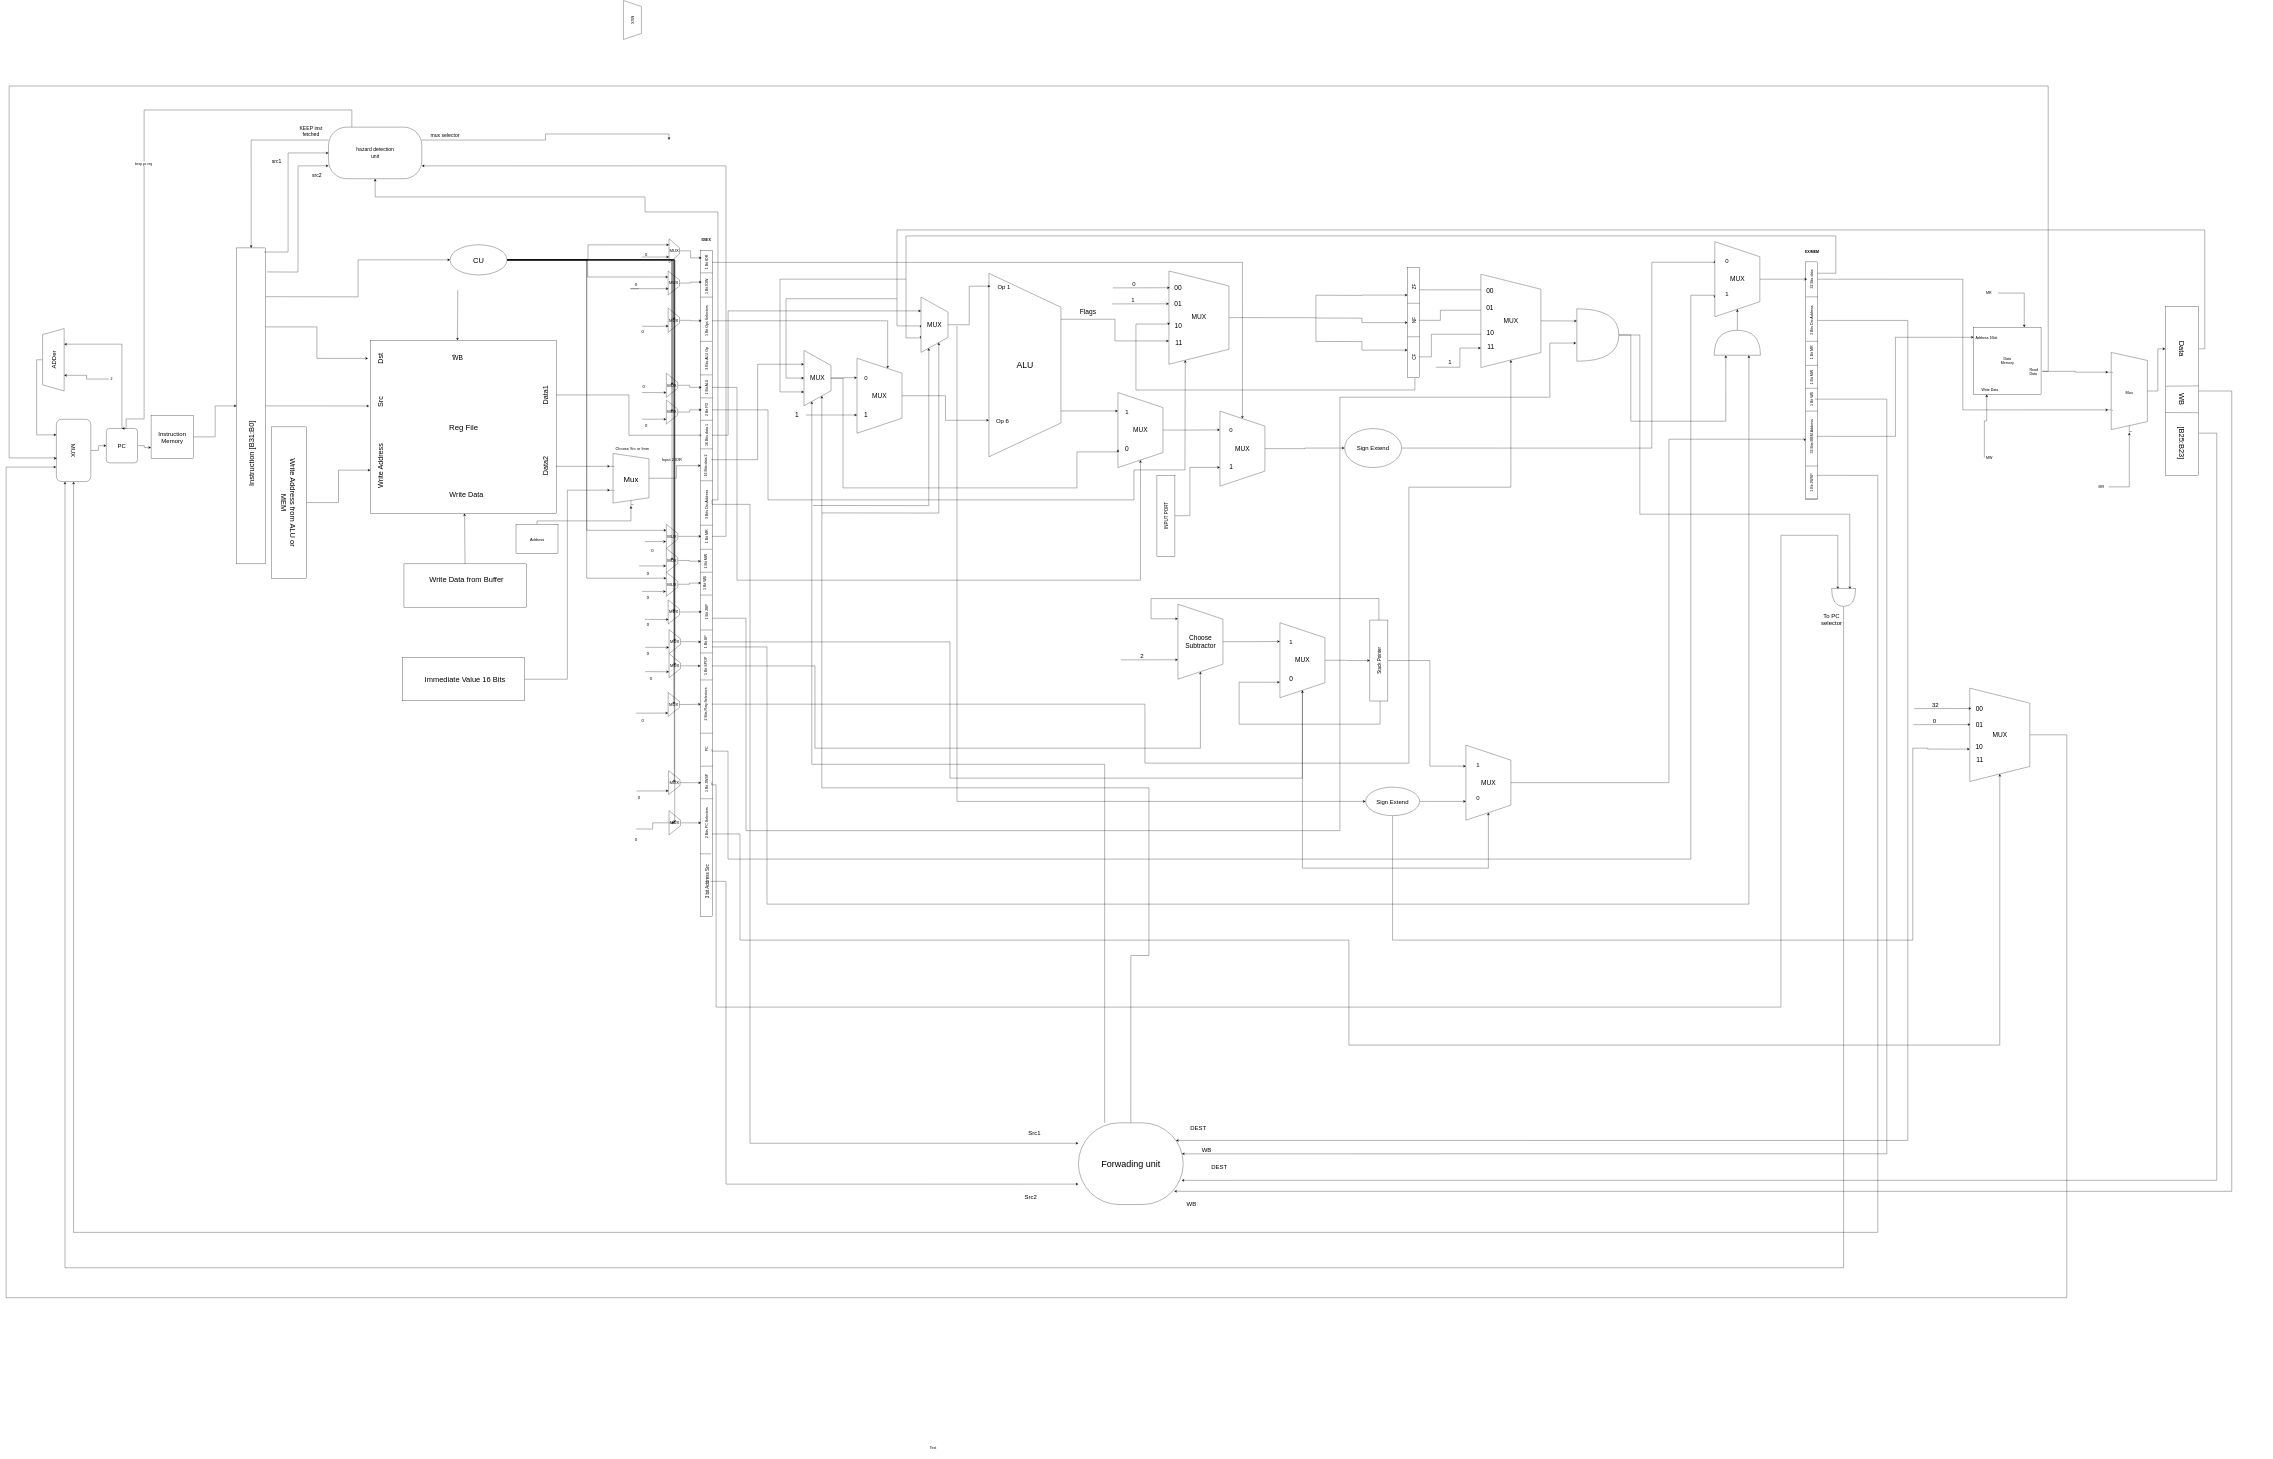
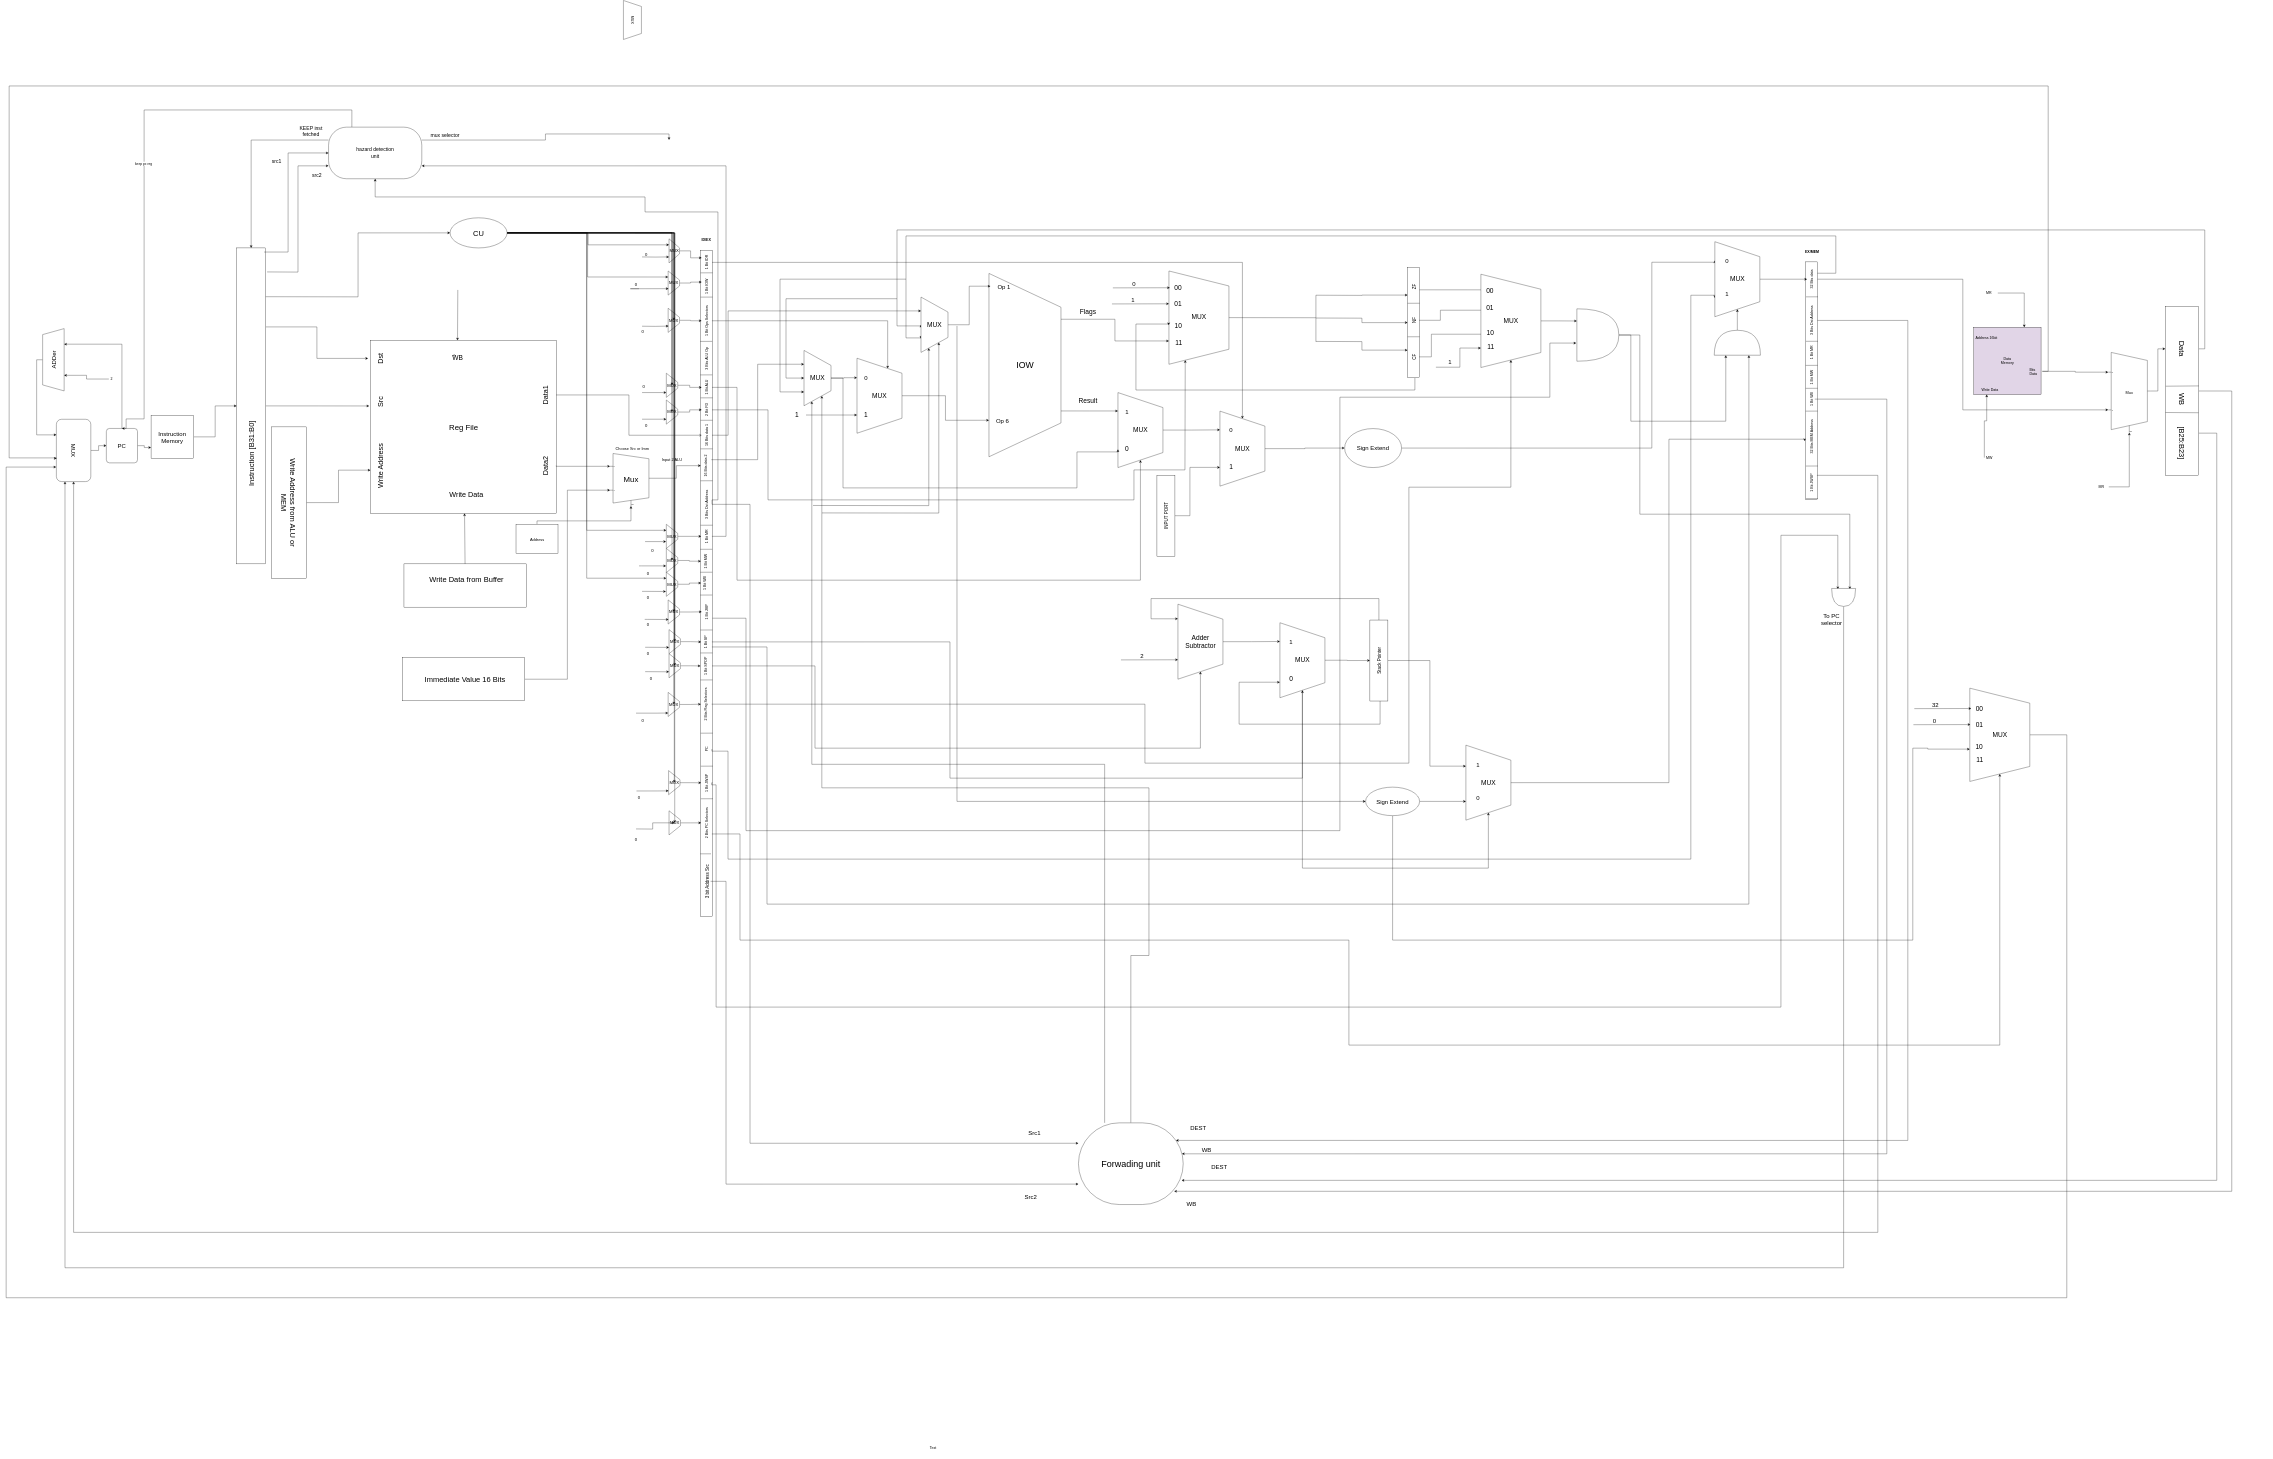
node "CU": moved (479, 260) -> (479, 233)
edge "32 Bits MEM Address" -> "Address 16bit": removed
node "Data Memory": fillcolor #ffffff -> #e1d5e7
node "ALU": label "ALU" -> "IOW"
node "Read Data": label "Read Data" -> "Bits Data"
node "Result": added
node "Input 2 IOR": label "Input 2 IOR" -> "Input 2 ALU"
node "Choose Subtractor": label "Choose Subtractor" -> "Adder Subtractor"
